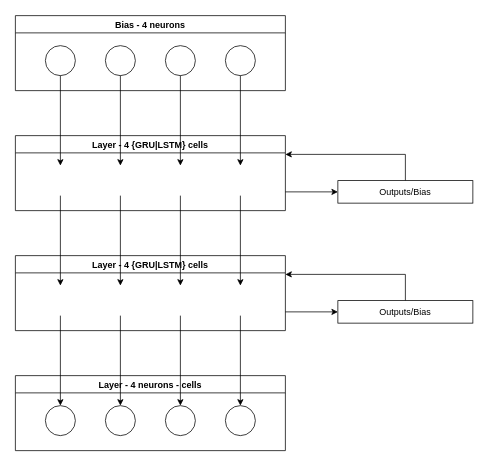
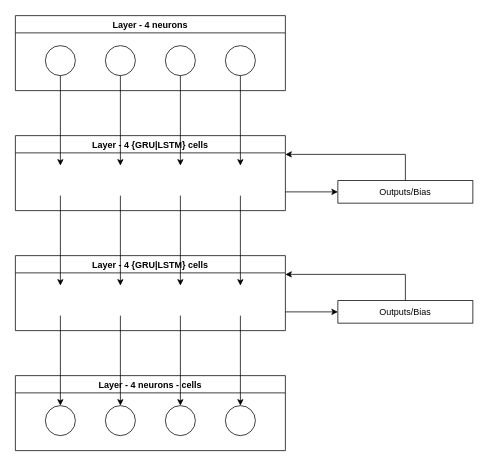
node "Bias - 4 neurons": label "Bias - 4 neurons" -> "Layer - 4 neurons"
